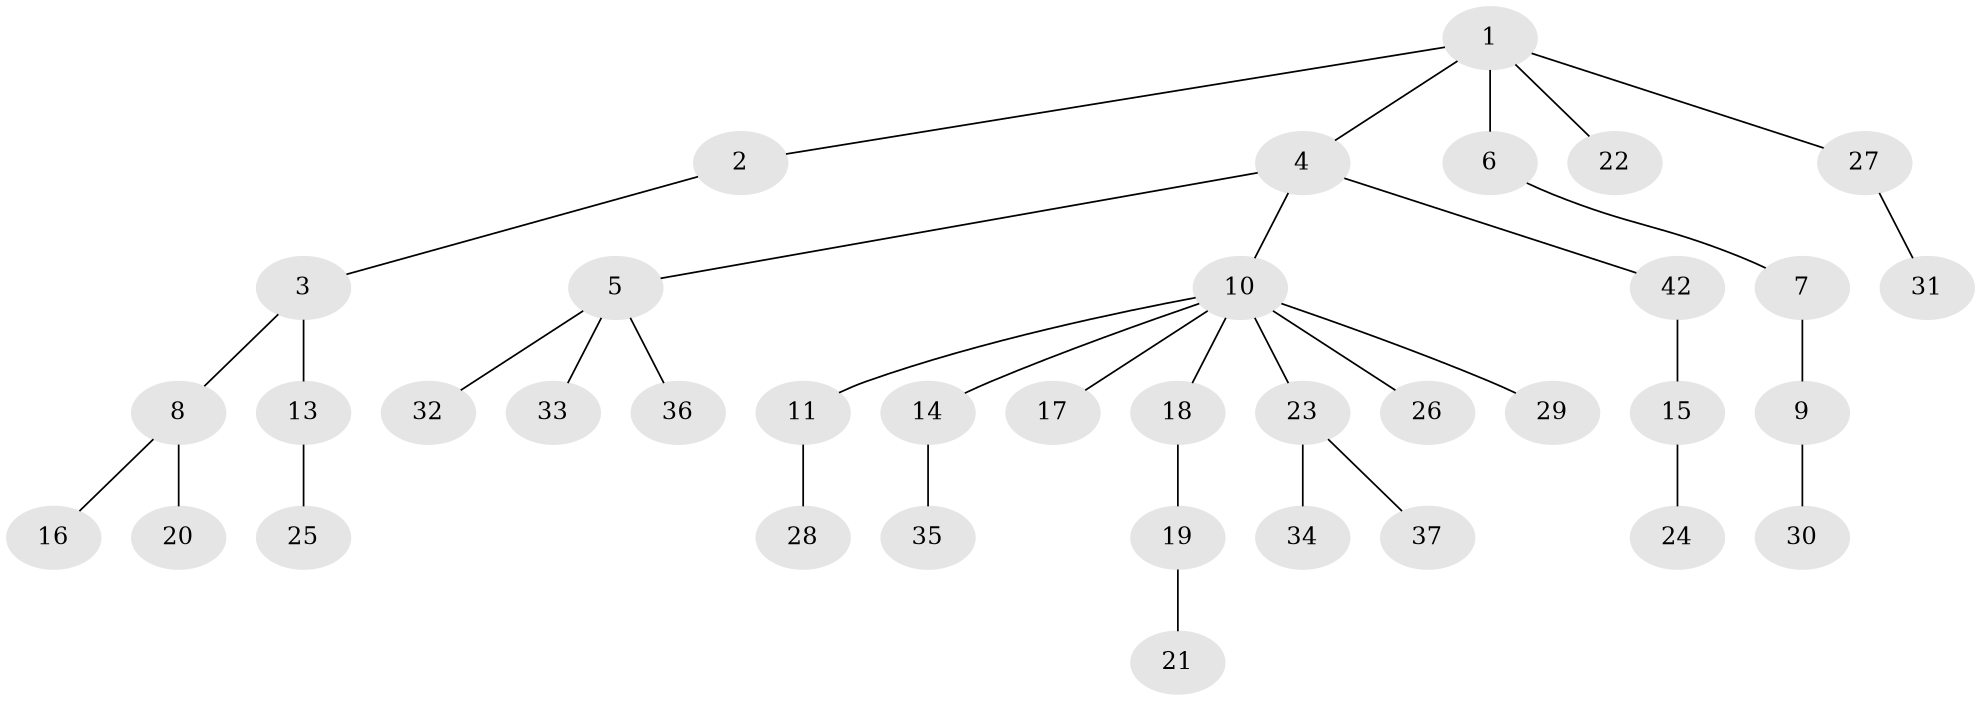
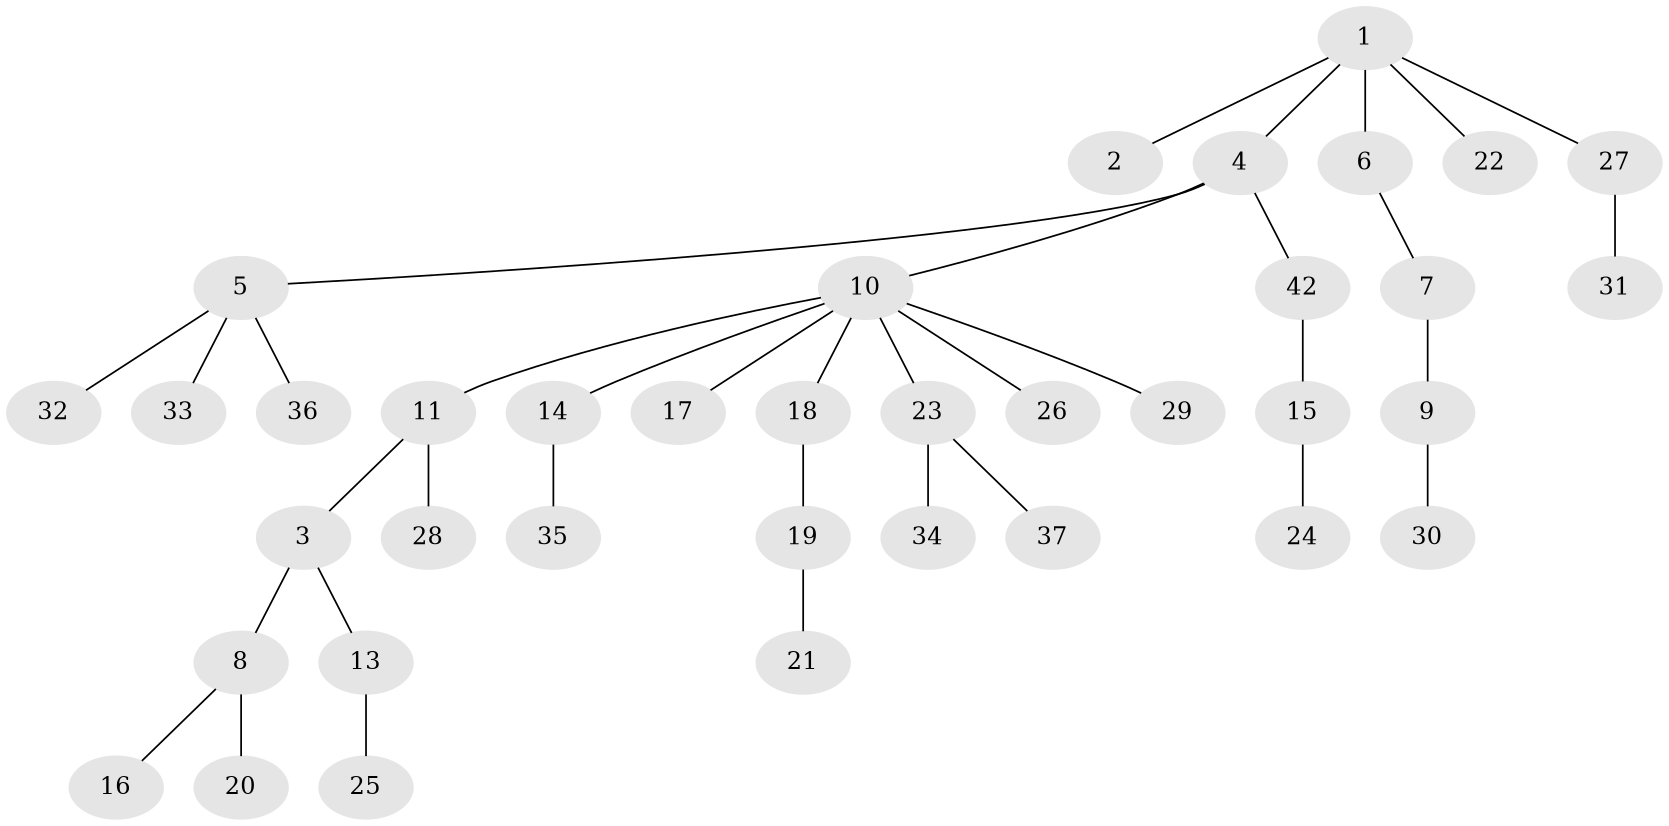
edge "2" -- "3": now "11" -- "3"
